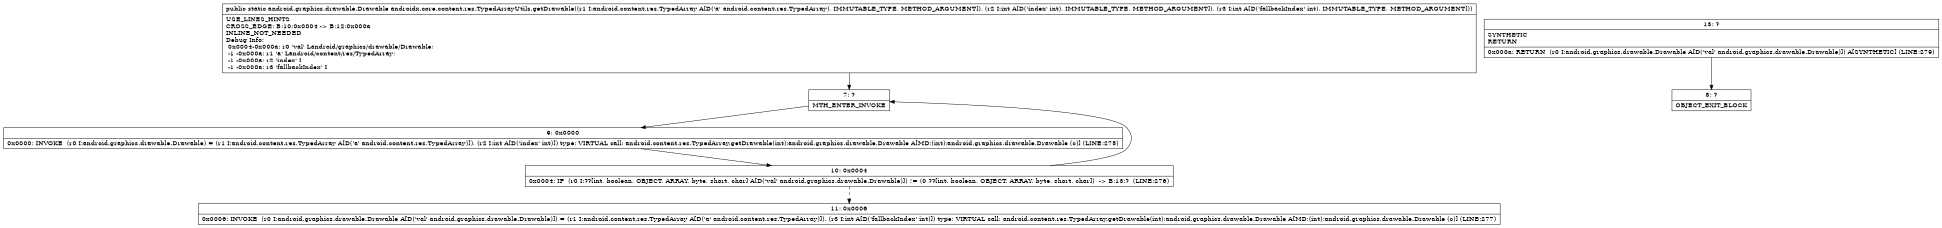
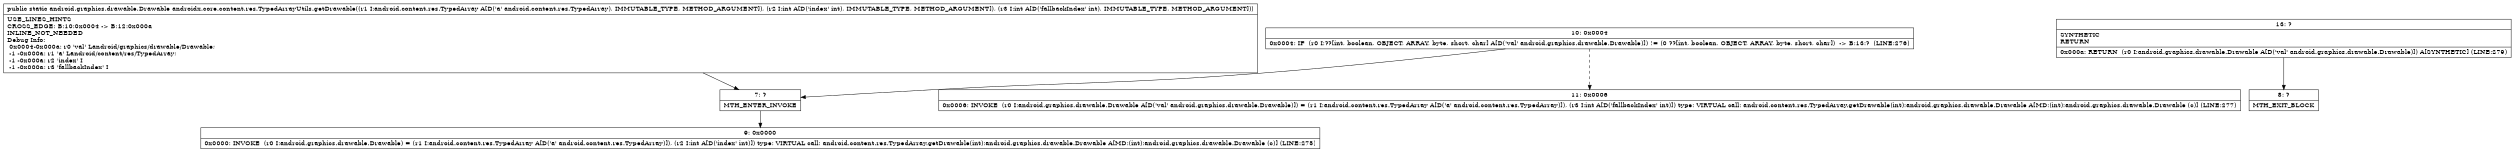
node "8: ?": text "OBJECT_EXIT_BLOCK" -> "MTH_EXIT_BLOCK"
edge "9: 0x0000" -> "10: 0x0004": removed
